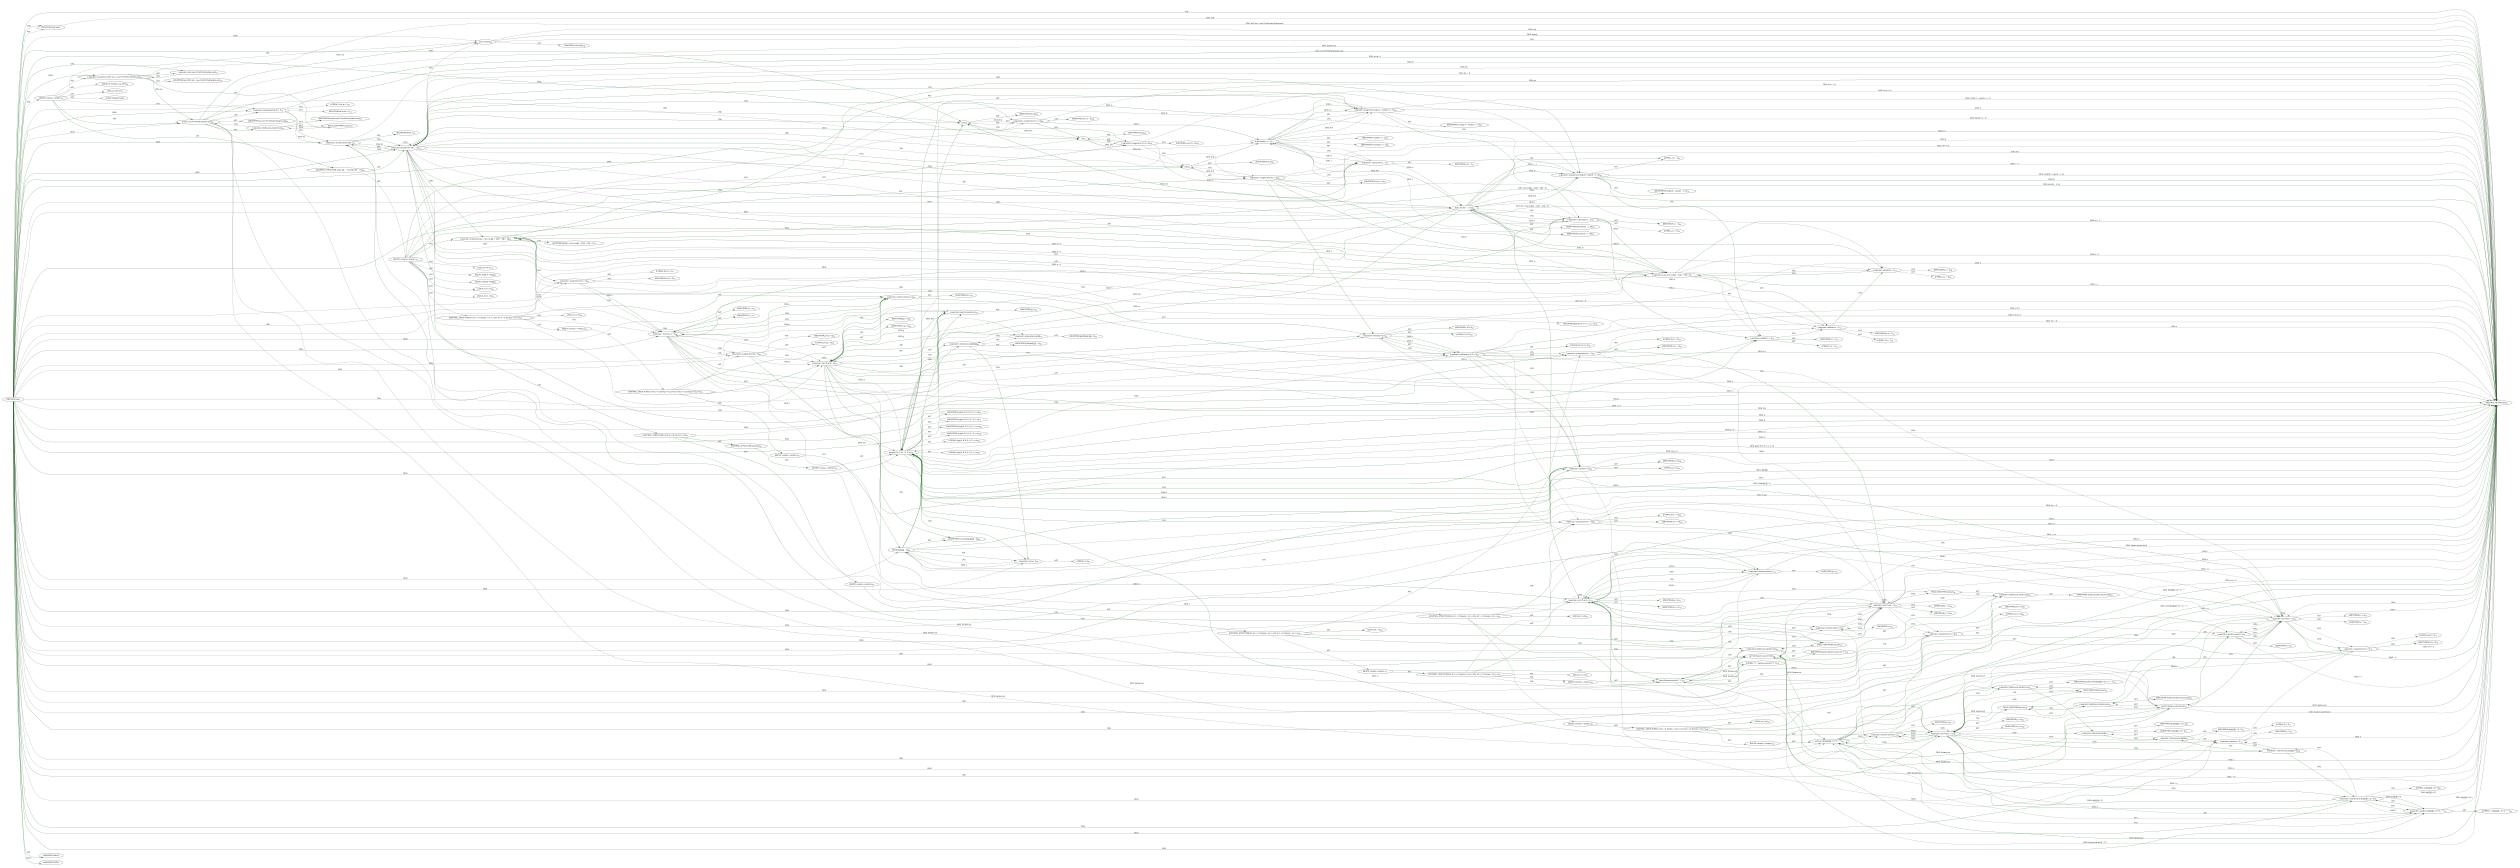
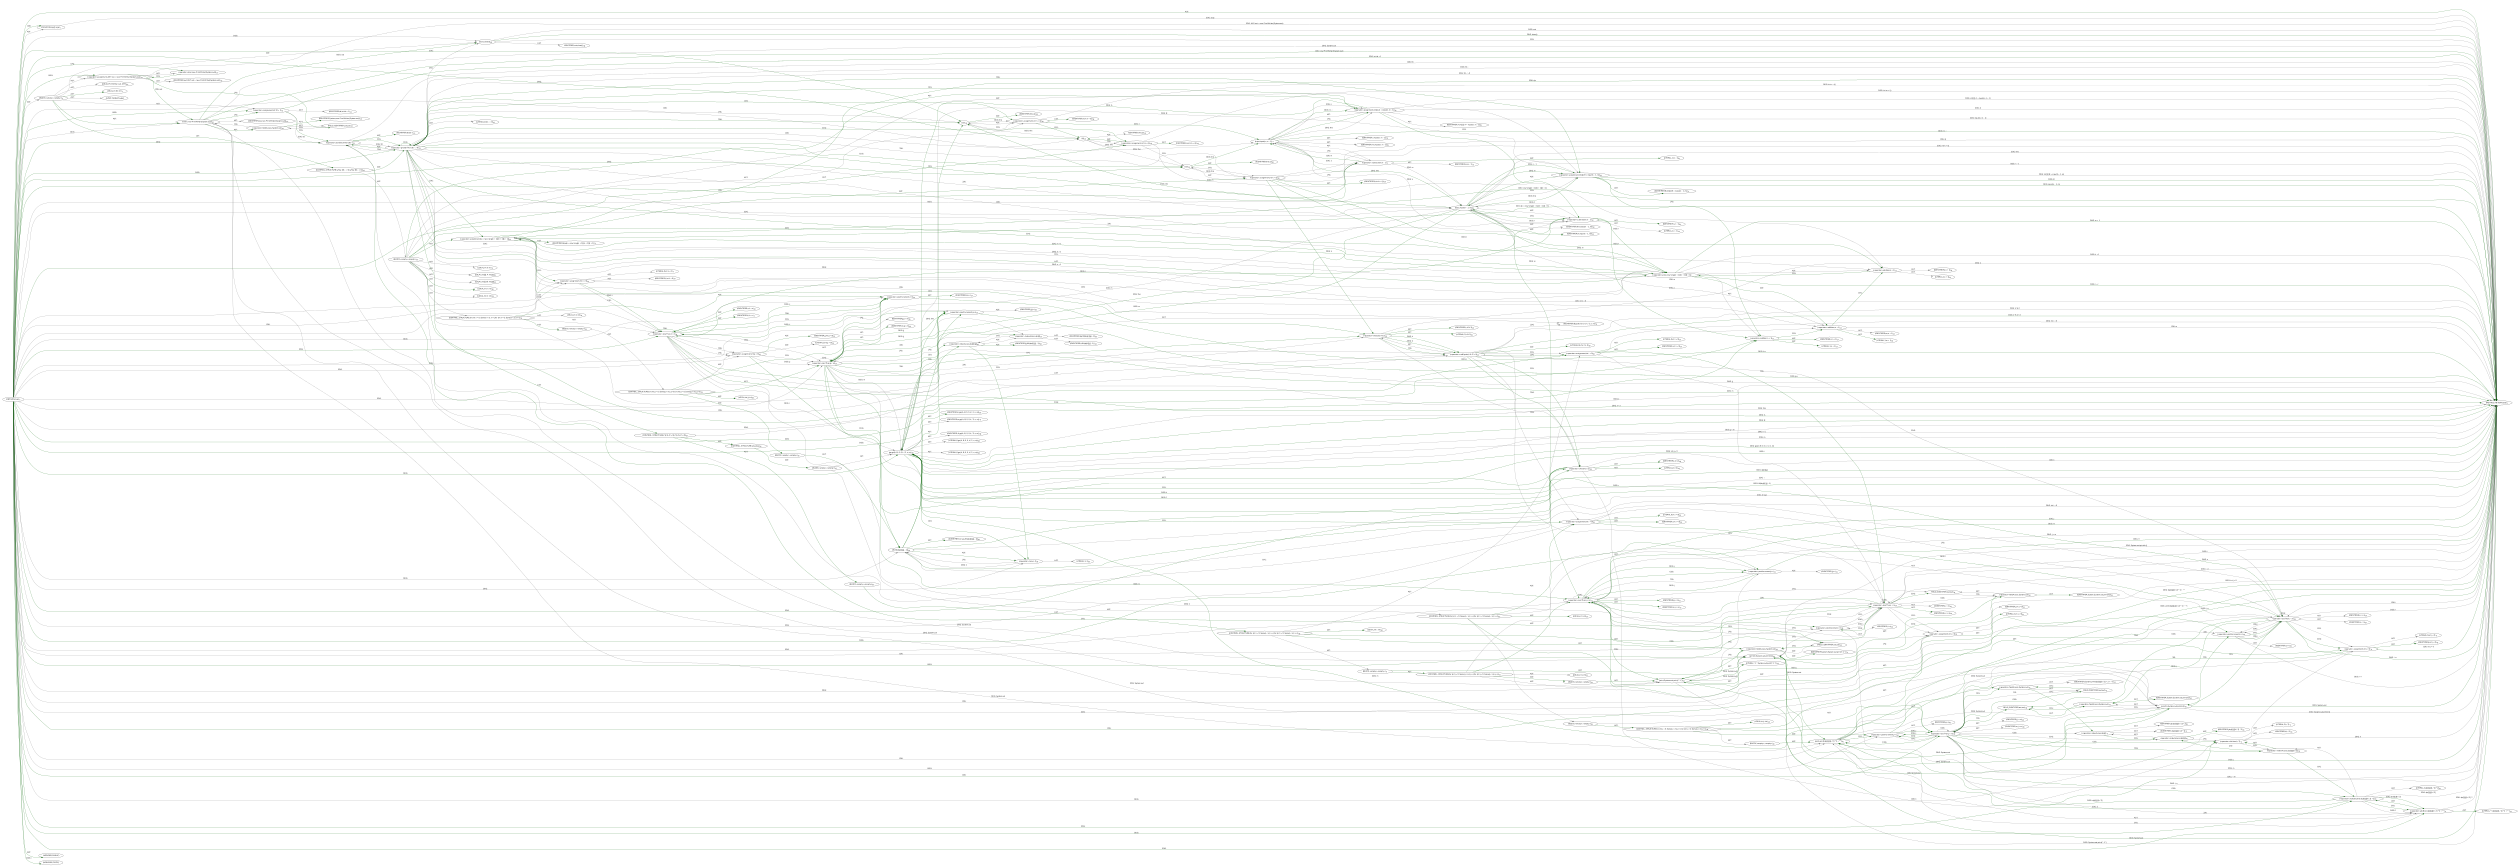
node "(LITERAL,1,int ttt = 1)": removed
node "(LITERAL,0,ttt-- > 0)": added
edge "(<operator>.assignment,int[][] B = input(n - 1, m))" -> "(LITERAL,1,m - 1)": now "(<operator>.assignment,int[][] B = input(n - 1, m))" -> "(input,input(n - 1, m))"
node "(IDENTIFIER,ii,fill(dp[ii][jj], -1))": added
edge "(<operator>.postIncrement,jj++)" -> "(METHOD_RETURN,void)": added, label "DDG: jj++"
edge "(<operator>.notEquals,k % 2 != 0)" -> "(go,go(A, B, 0, 0, k / 2, n, m))": now "(<operator>.notEquals,k % 2 != 0)" -> "(IDENTIFIER,B,go(A, B, 0, 0, k / 2, n, m))"
node "(LOCAL,int jj: int)": added
node "(IDENTIFIER,this,go(A, B, 0, 0, k / 2, n, m))": removed
edge "(<operator>.lessThan,jj < m)" -> "(IDENTIFIER,Arrays,fill(dp[ii][jj], -1))": now "(<operator>.lessThan,jj < m)" -> "(fill,fill(dp[ii][jj], -1))"
edge "(METHOD,main)" -> "(<operator>.addition,n + 1)": label "DDG: out" -> "DDG: "
